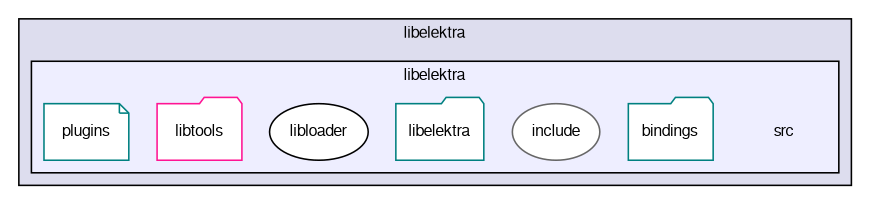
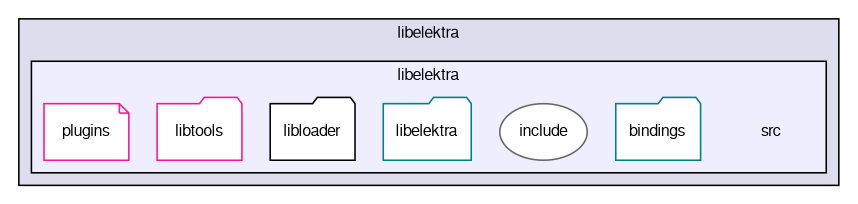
node "plugins": color teal -> deeppink
node "libloader": shape ellipse -> folder
